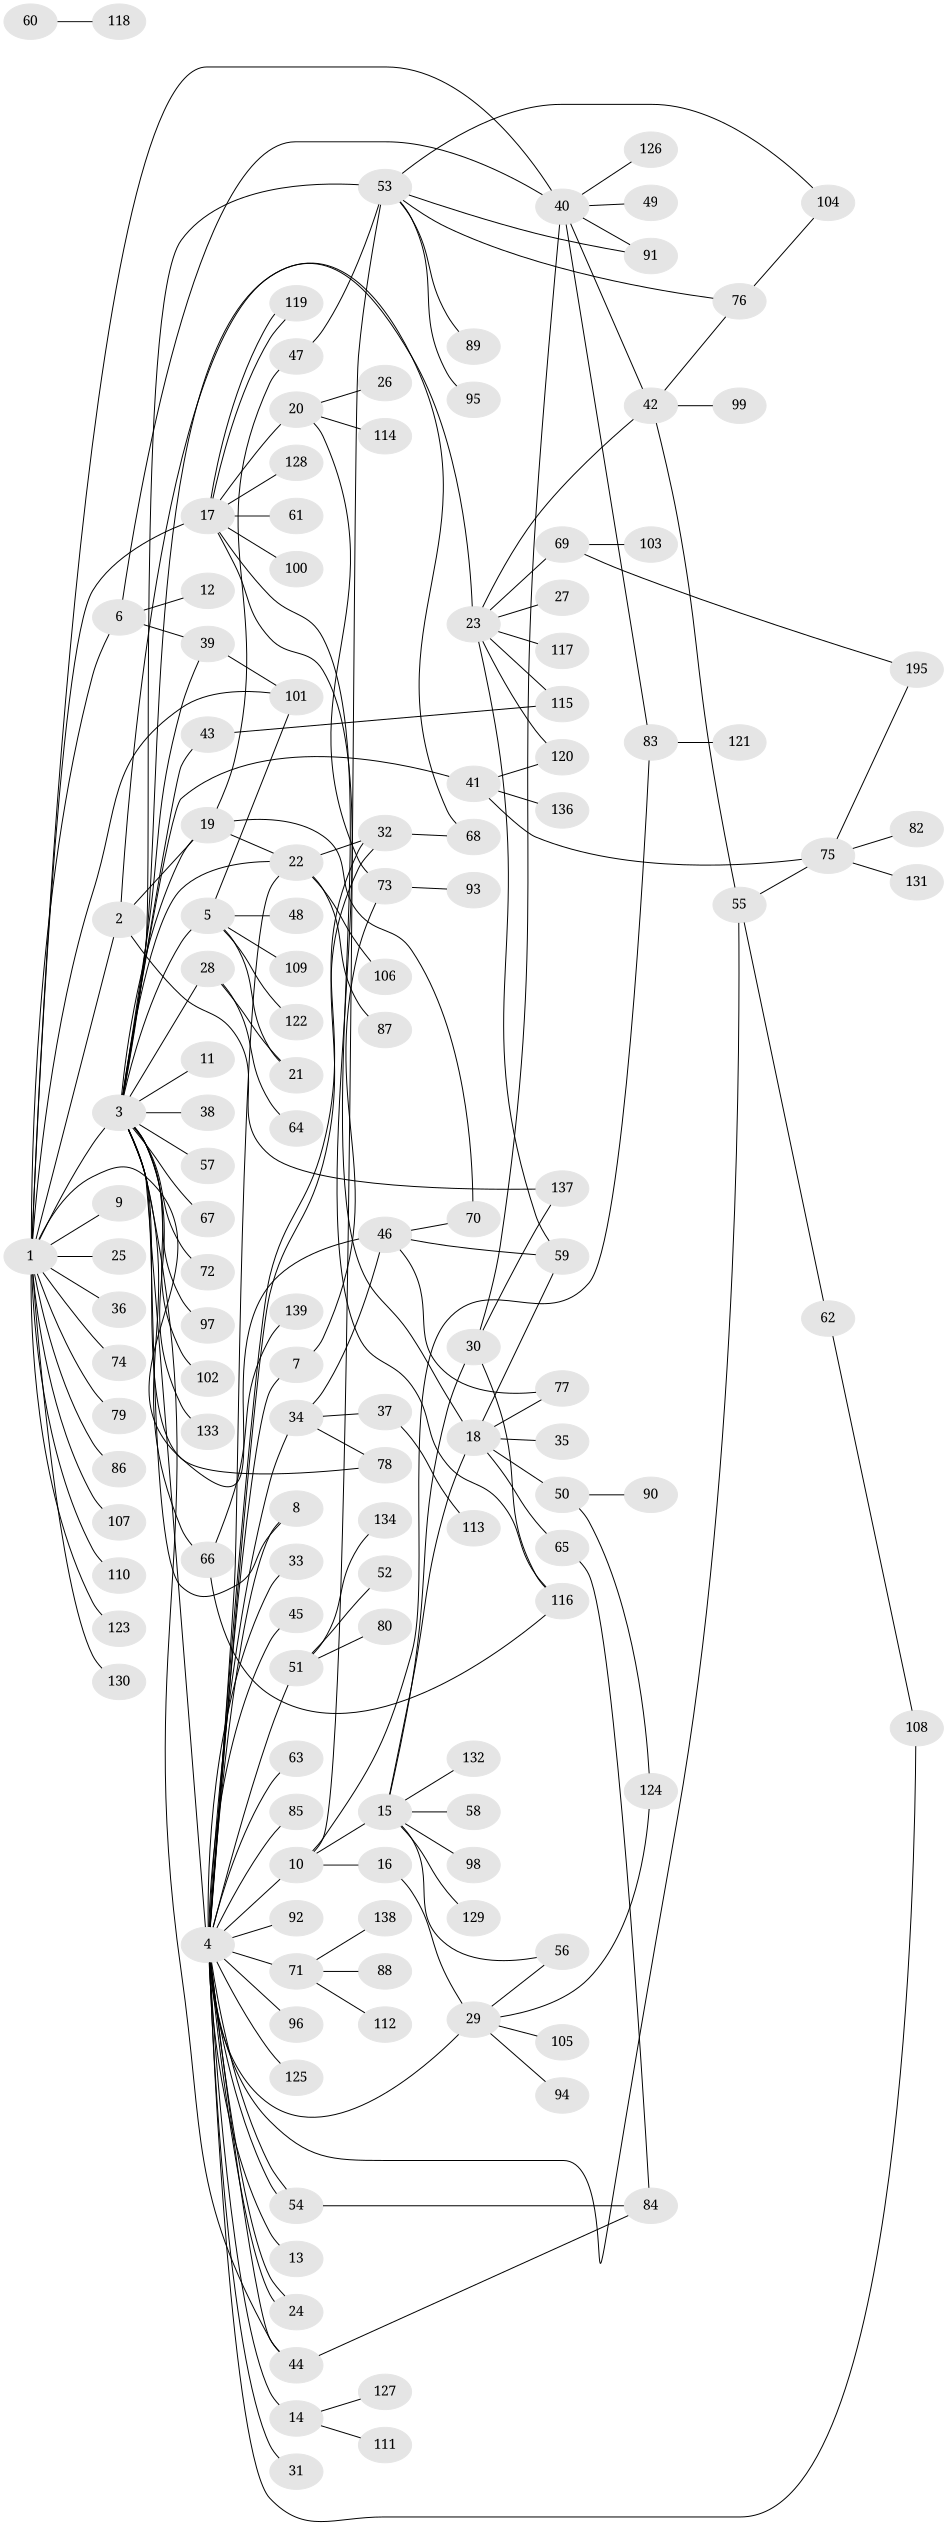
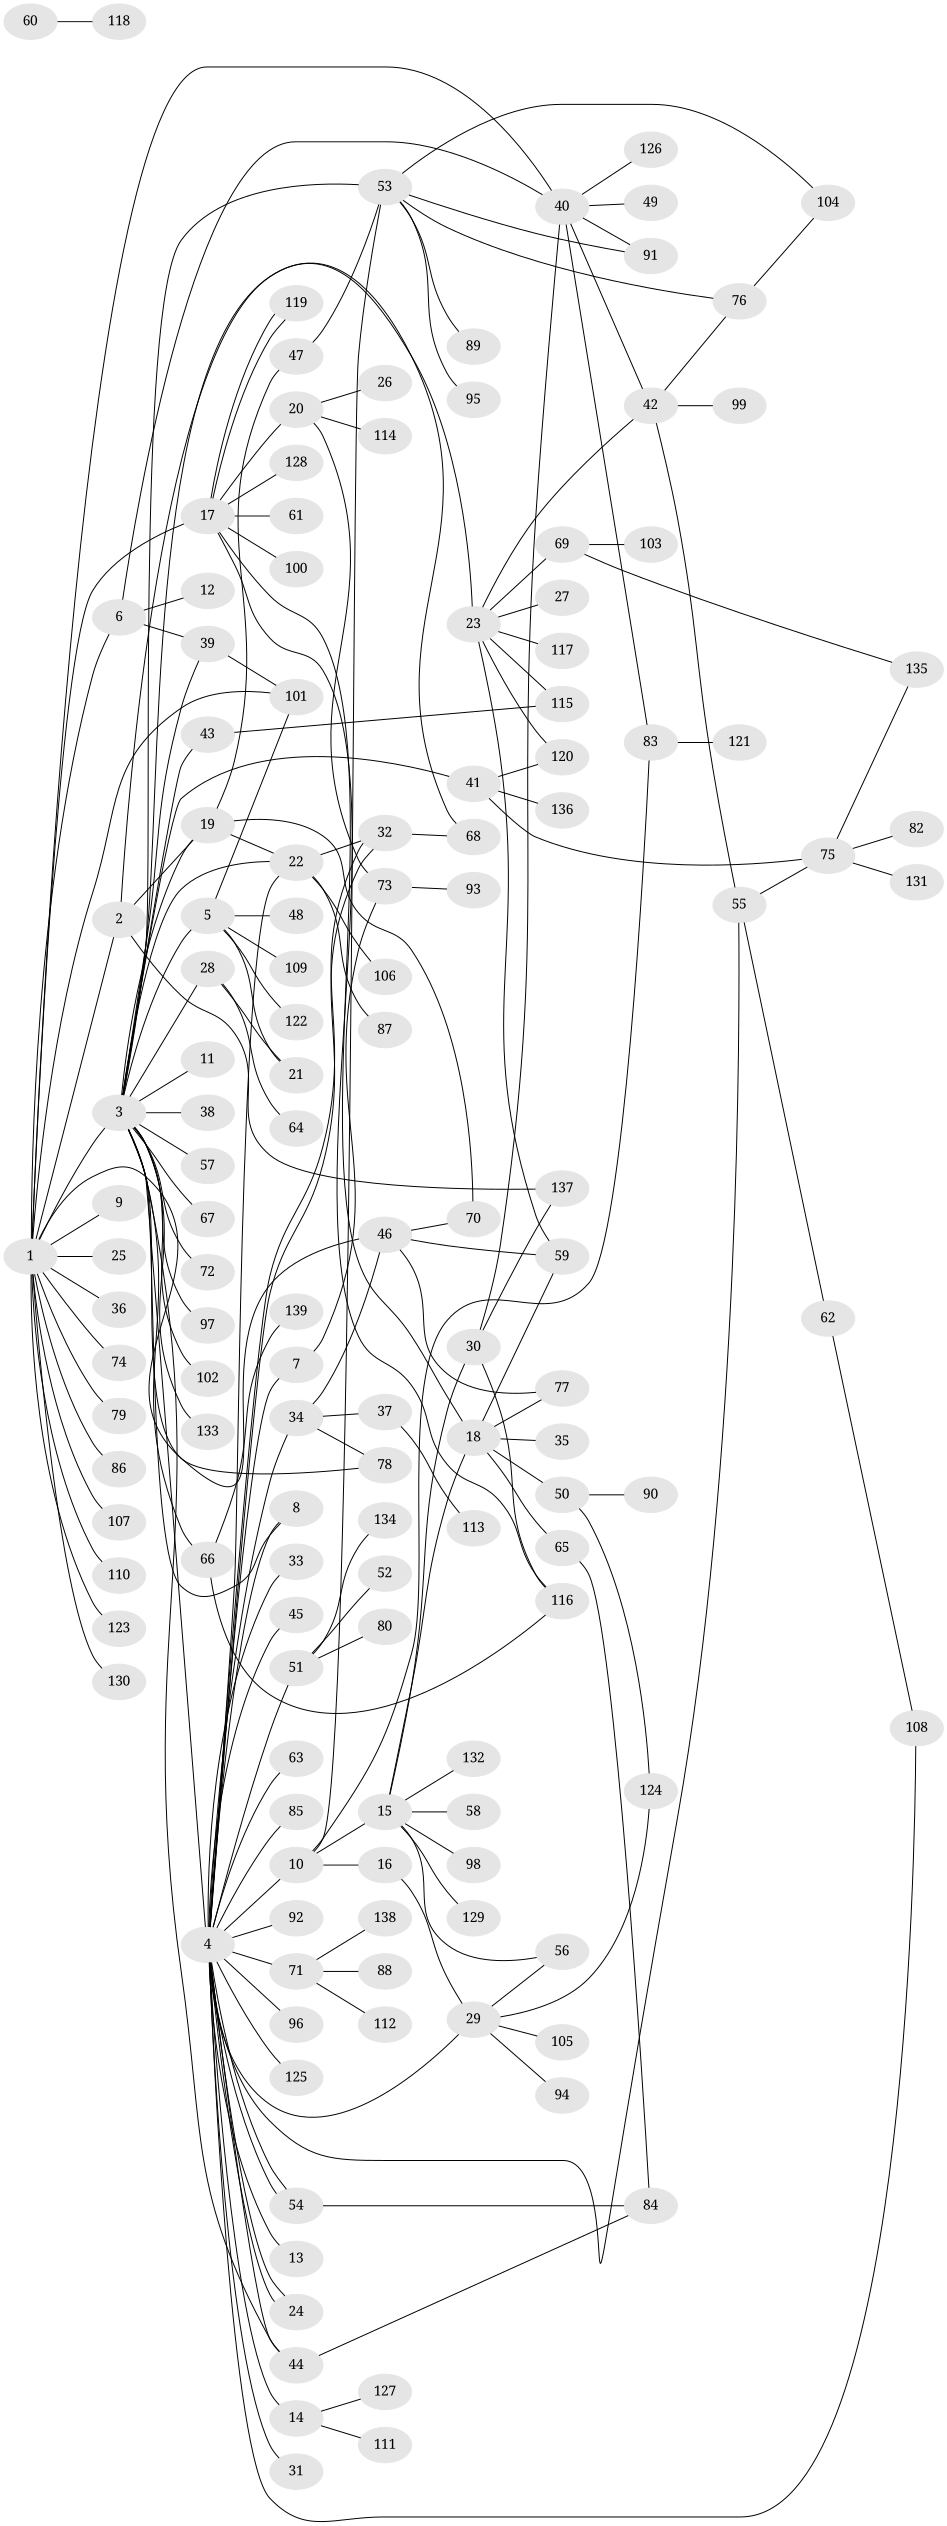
node "195": label "195" -> "135"
